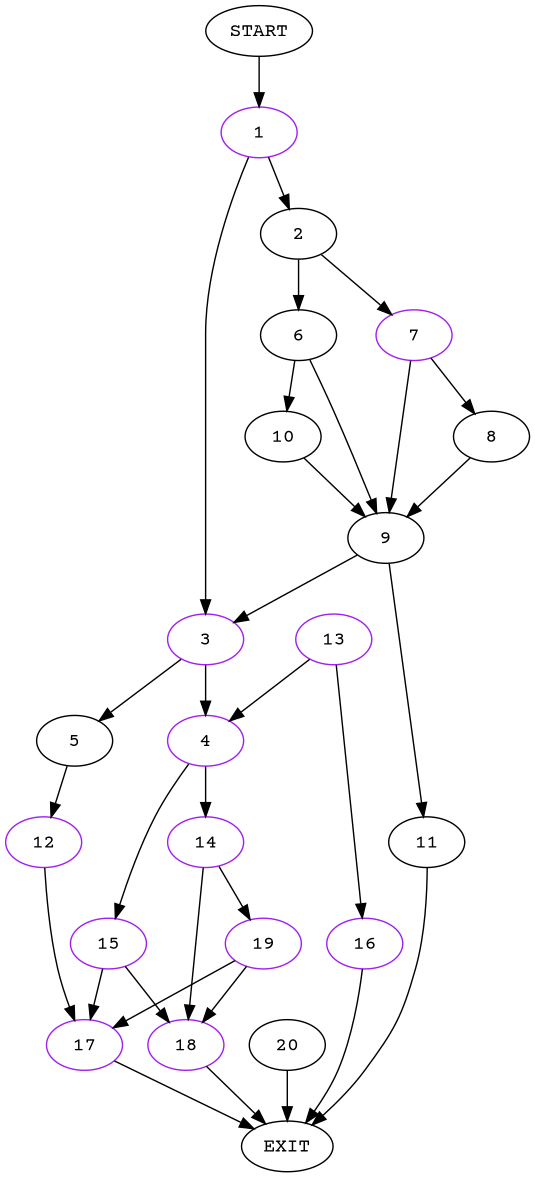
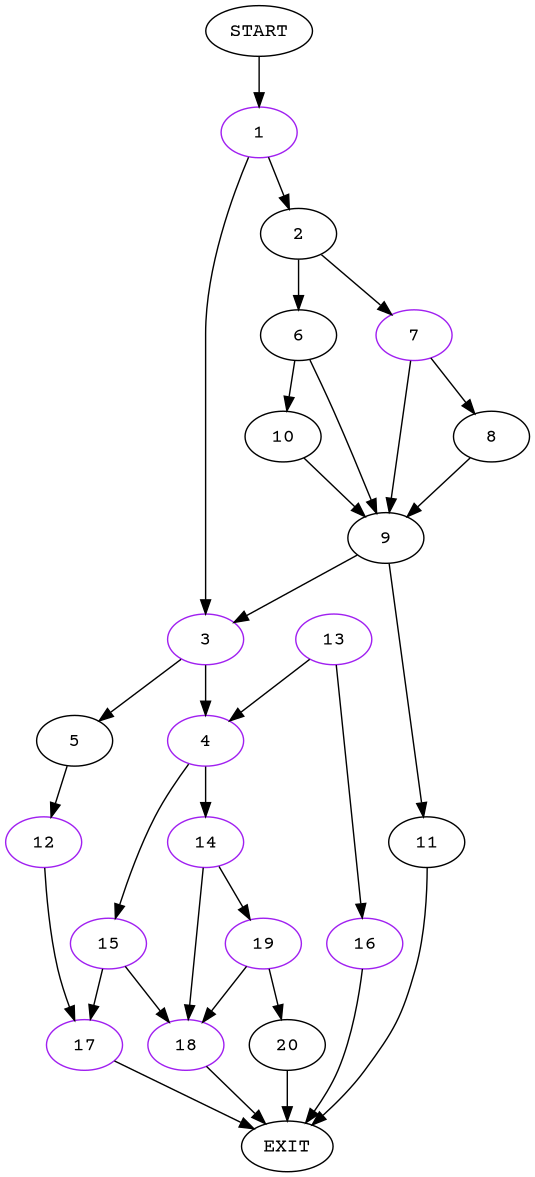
edge "19" -> "17": now "19" -> "20"
